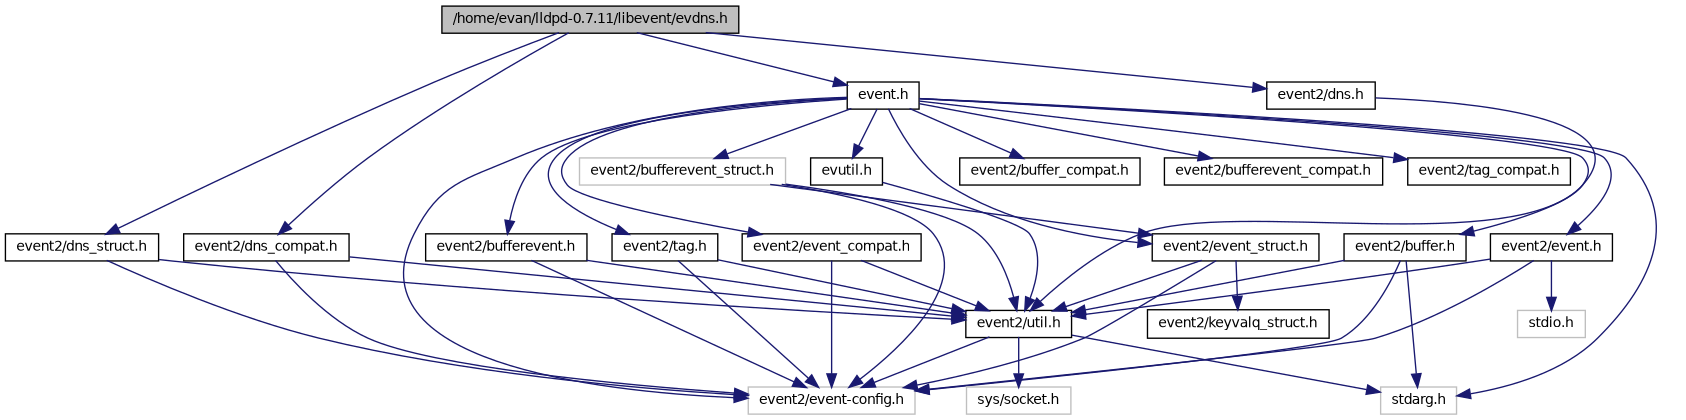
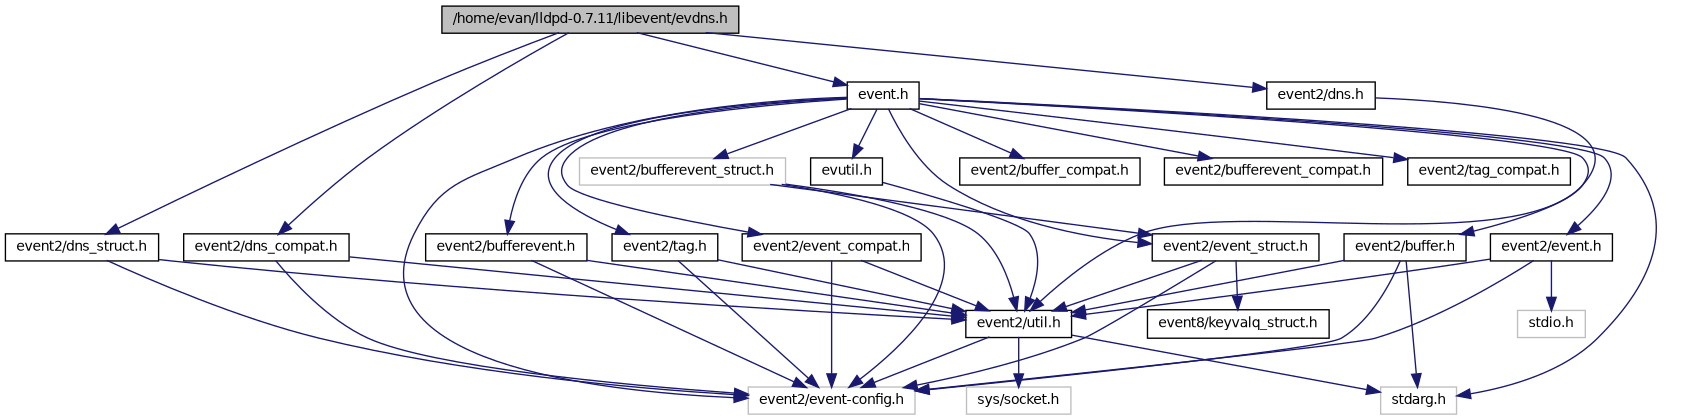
node "event2/keyvalq_struct.h": label "event2/keyvalq_struct.h" -> "event8/keyvalq_struct.h"
